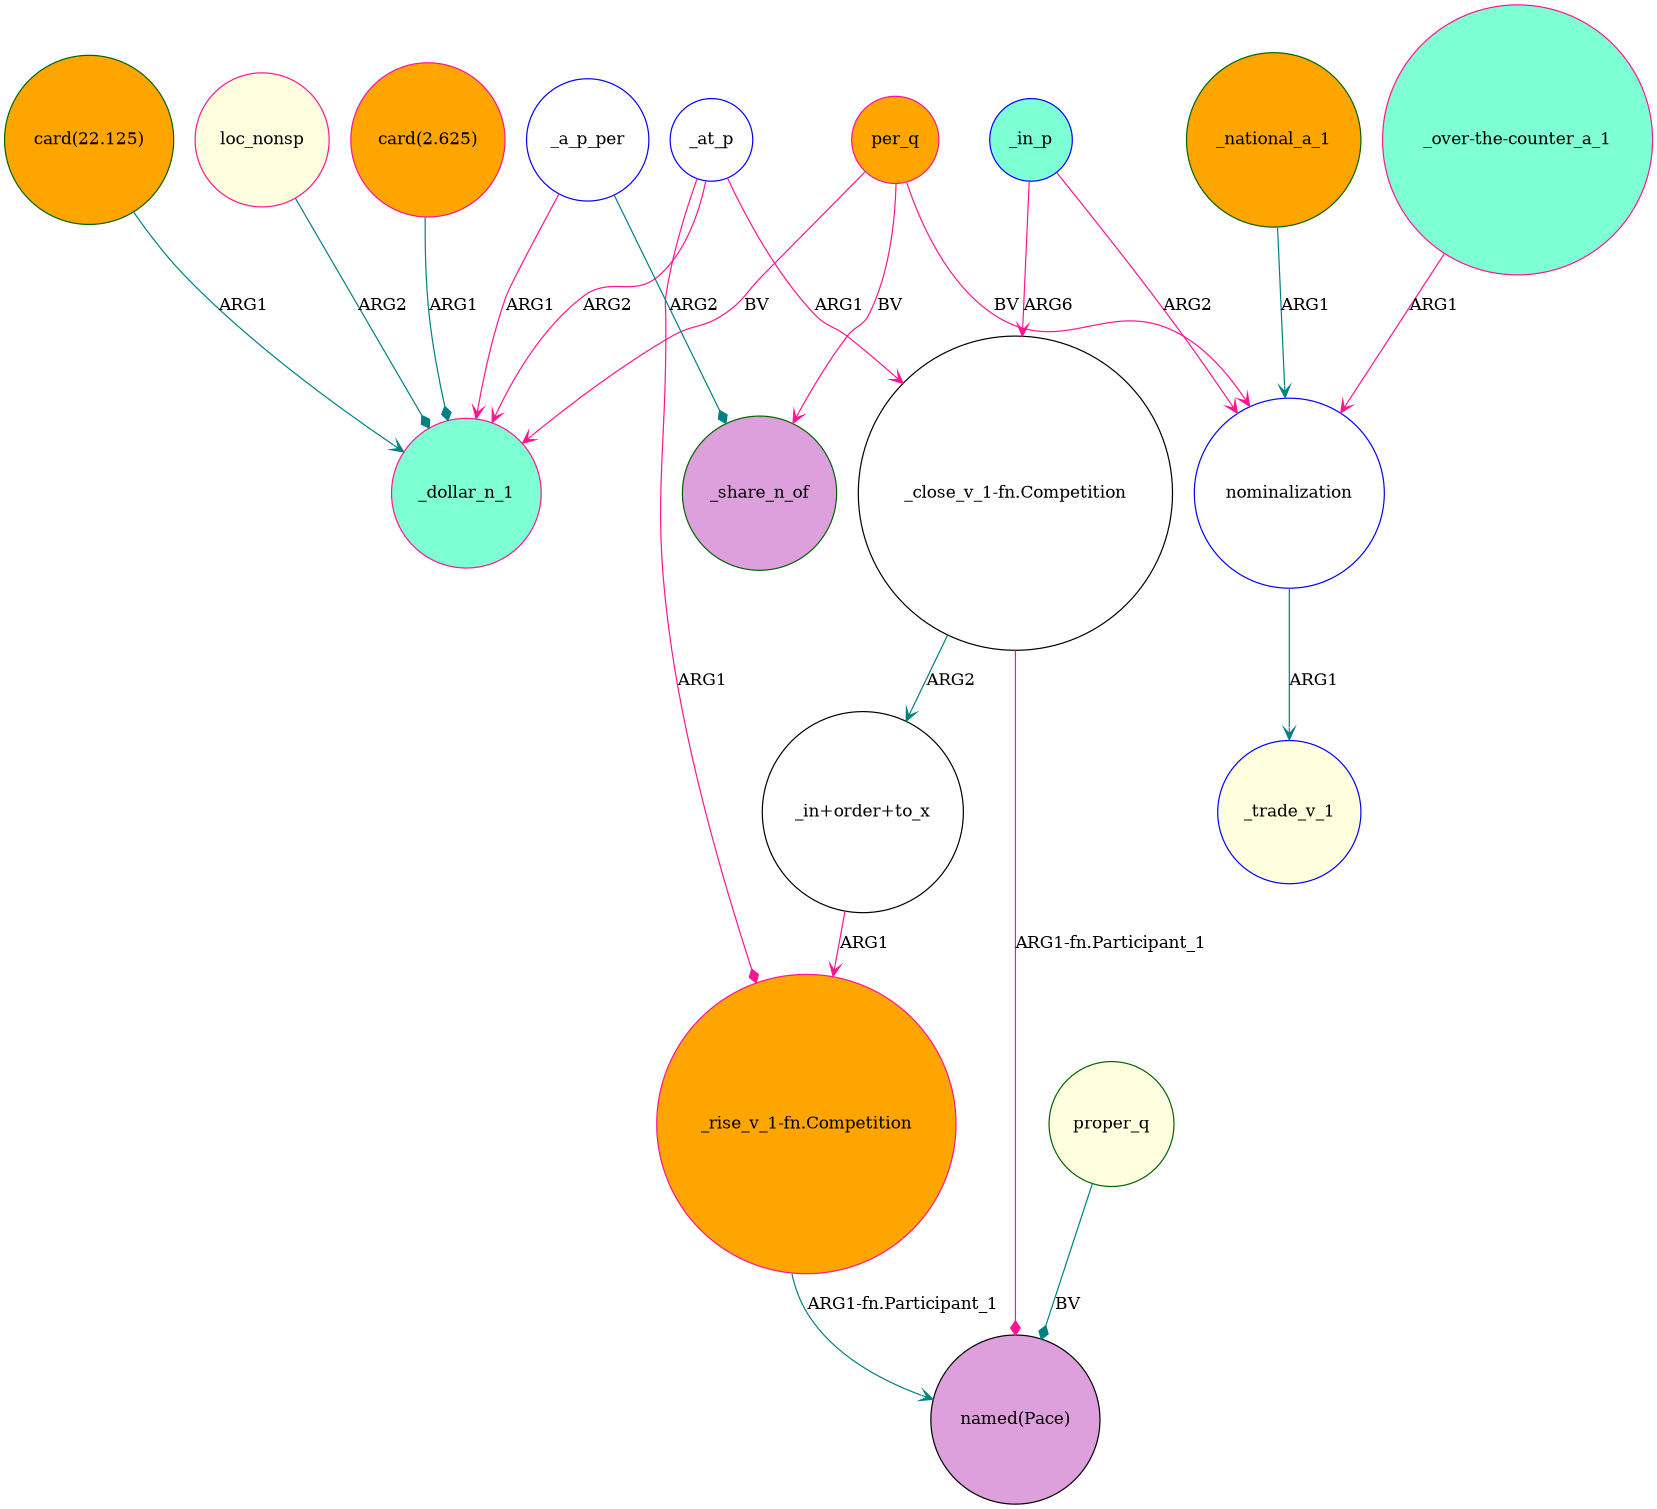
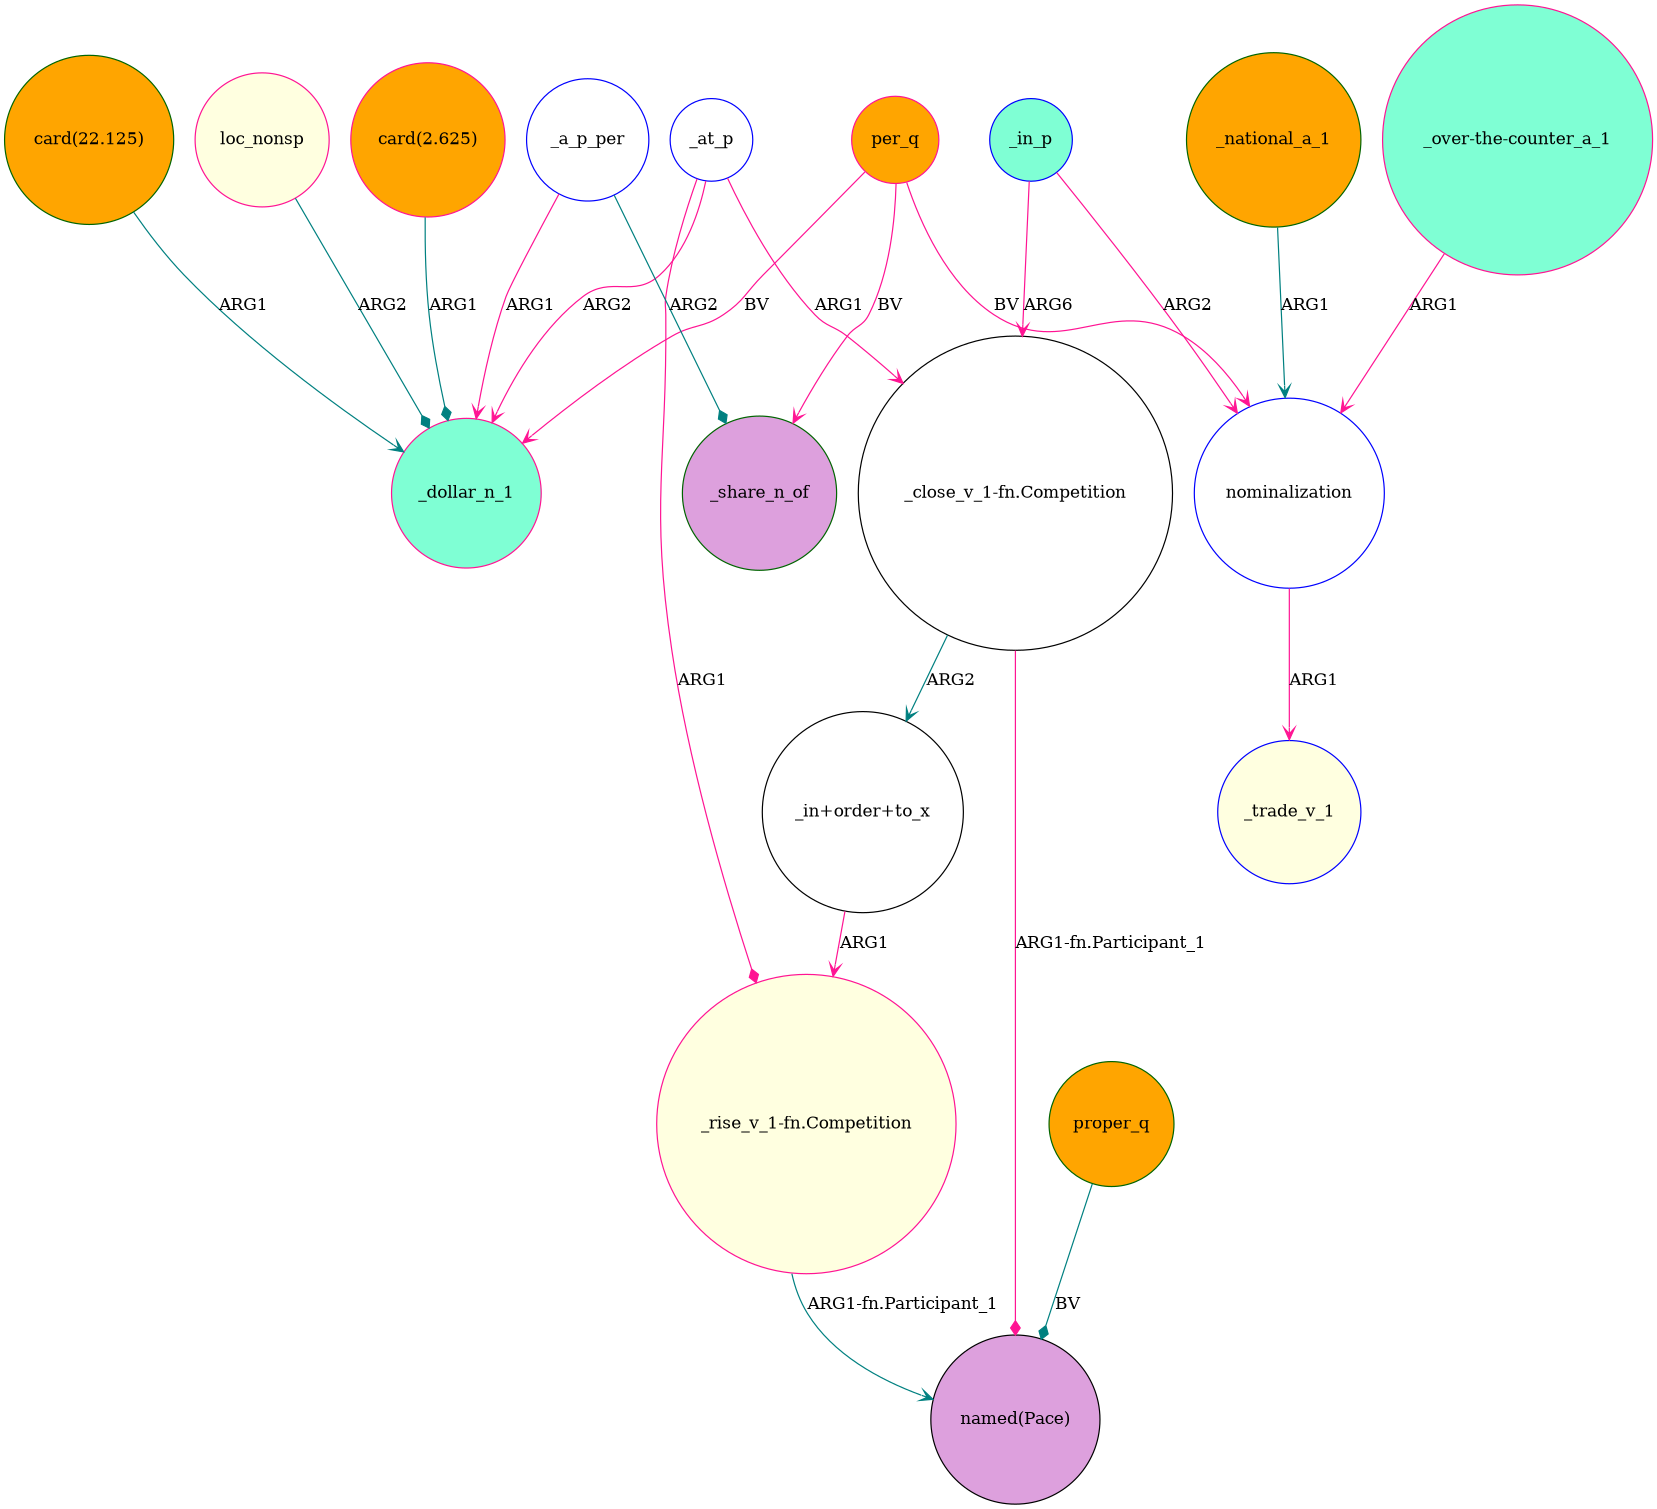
edge "nominalization" -> "_trade_v_1": color teal -> deeppink
node "_rise_v_1-fn.Competition": fillcolor orange -> lightyellow
node "proper_q": fillcolor lightyellow -> orange
